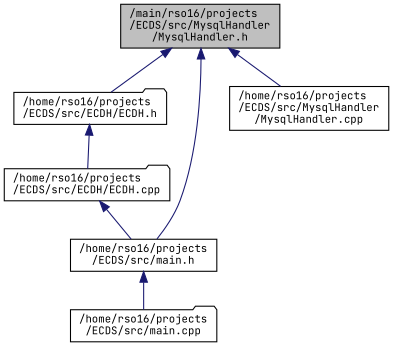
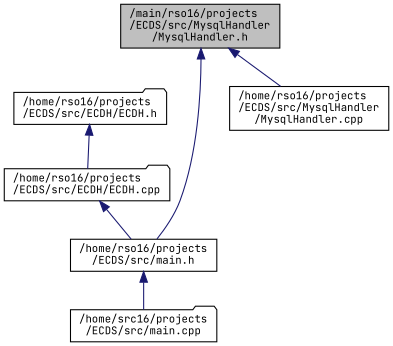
edge "/home/rso16/projects /ECDS/src/ECDH/ECDH.h" -> "/main/rso16/projects /ECDS/src/MysqlHandler /MysqlHandler.h": removed
node "/home/rso16/projects /ECDS/src/main.cpp": label "/home/rso16/projects /ECDS/src/main.cpp" -> "/home/src16/projects /ECDS/src/main.cpp"
